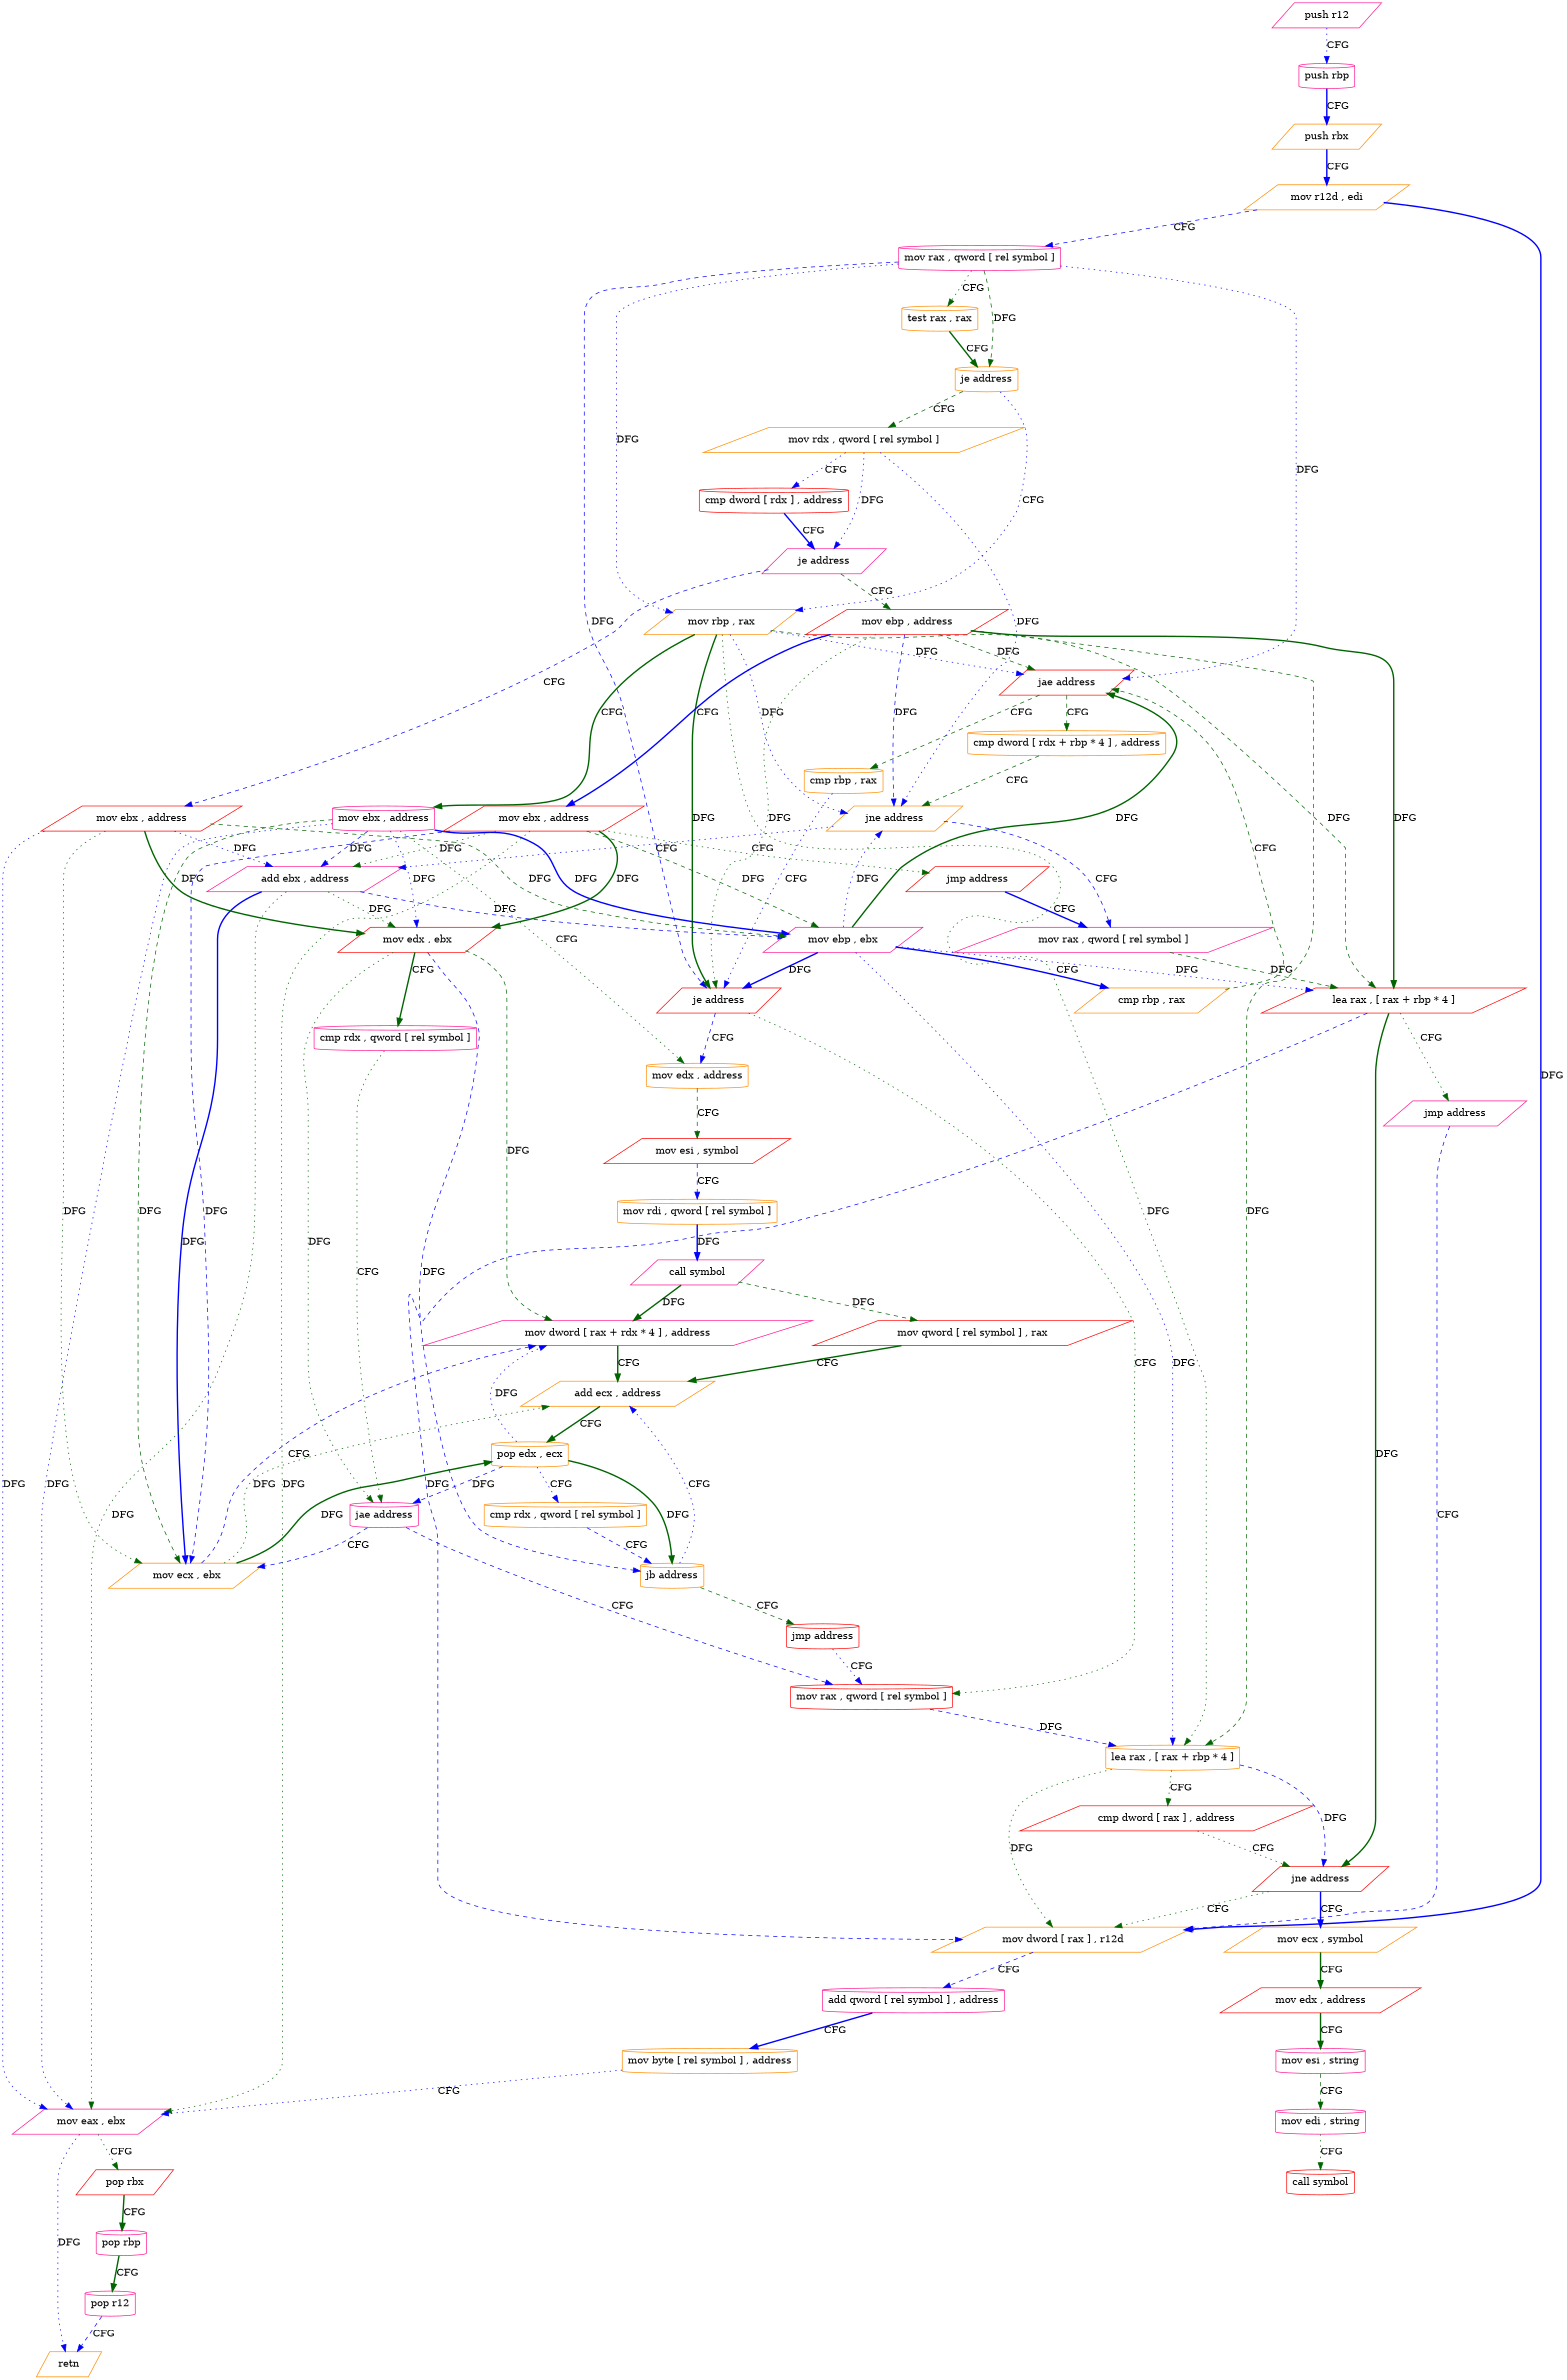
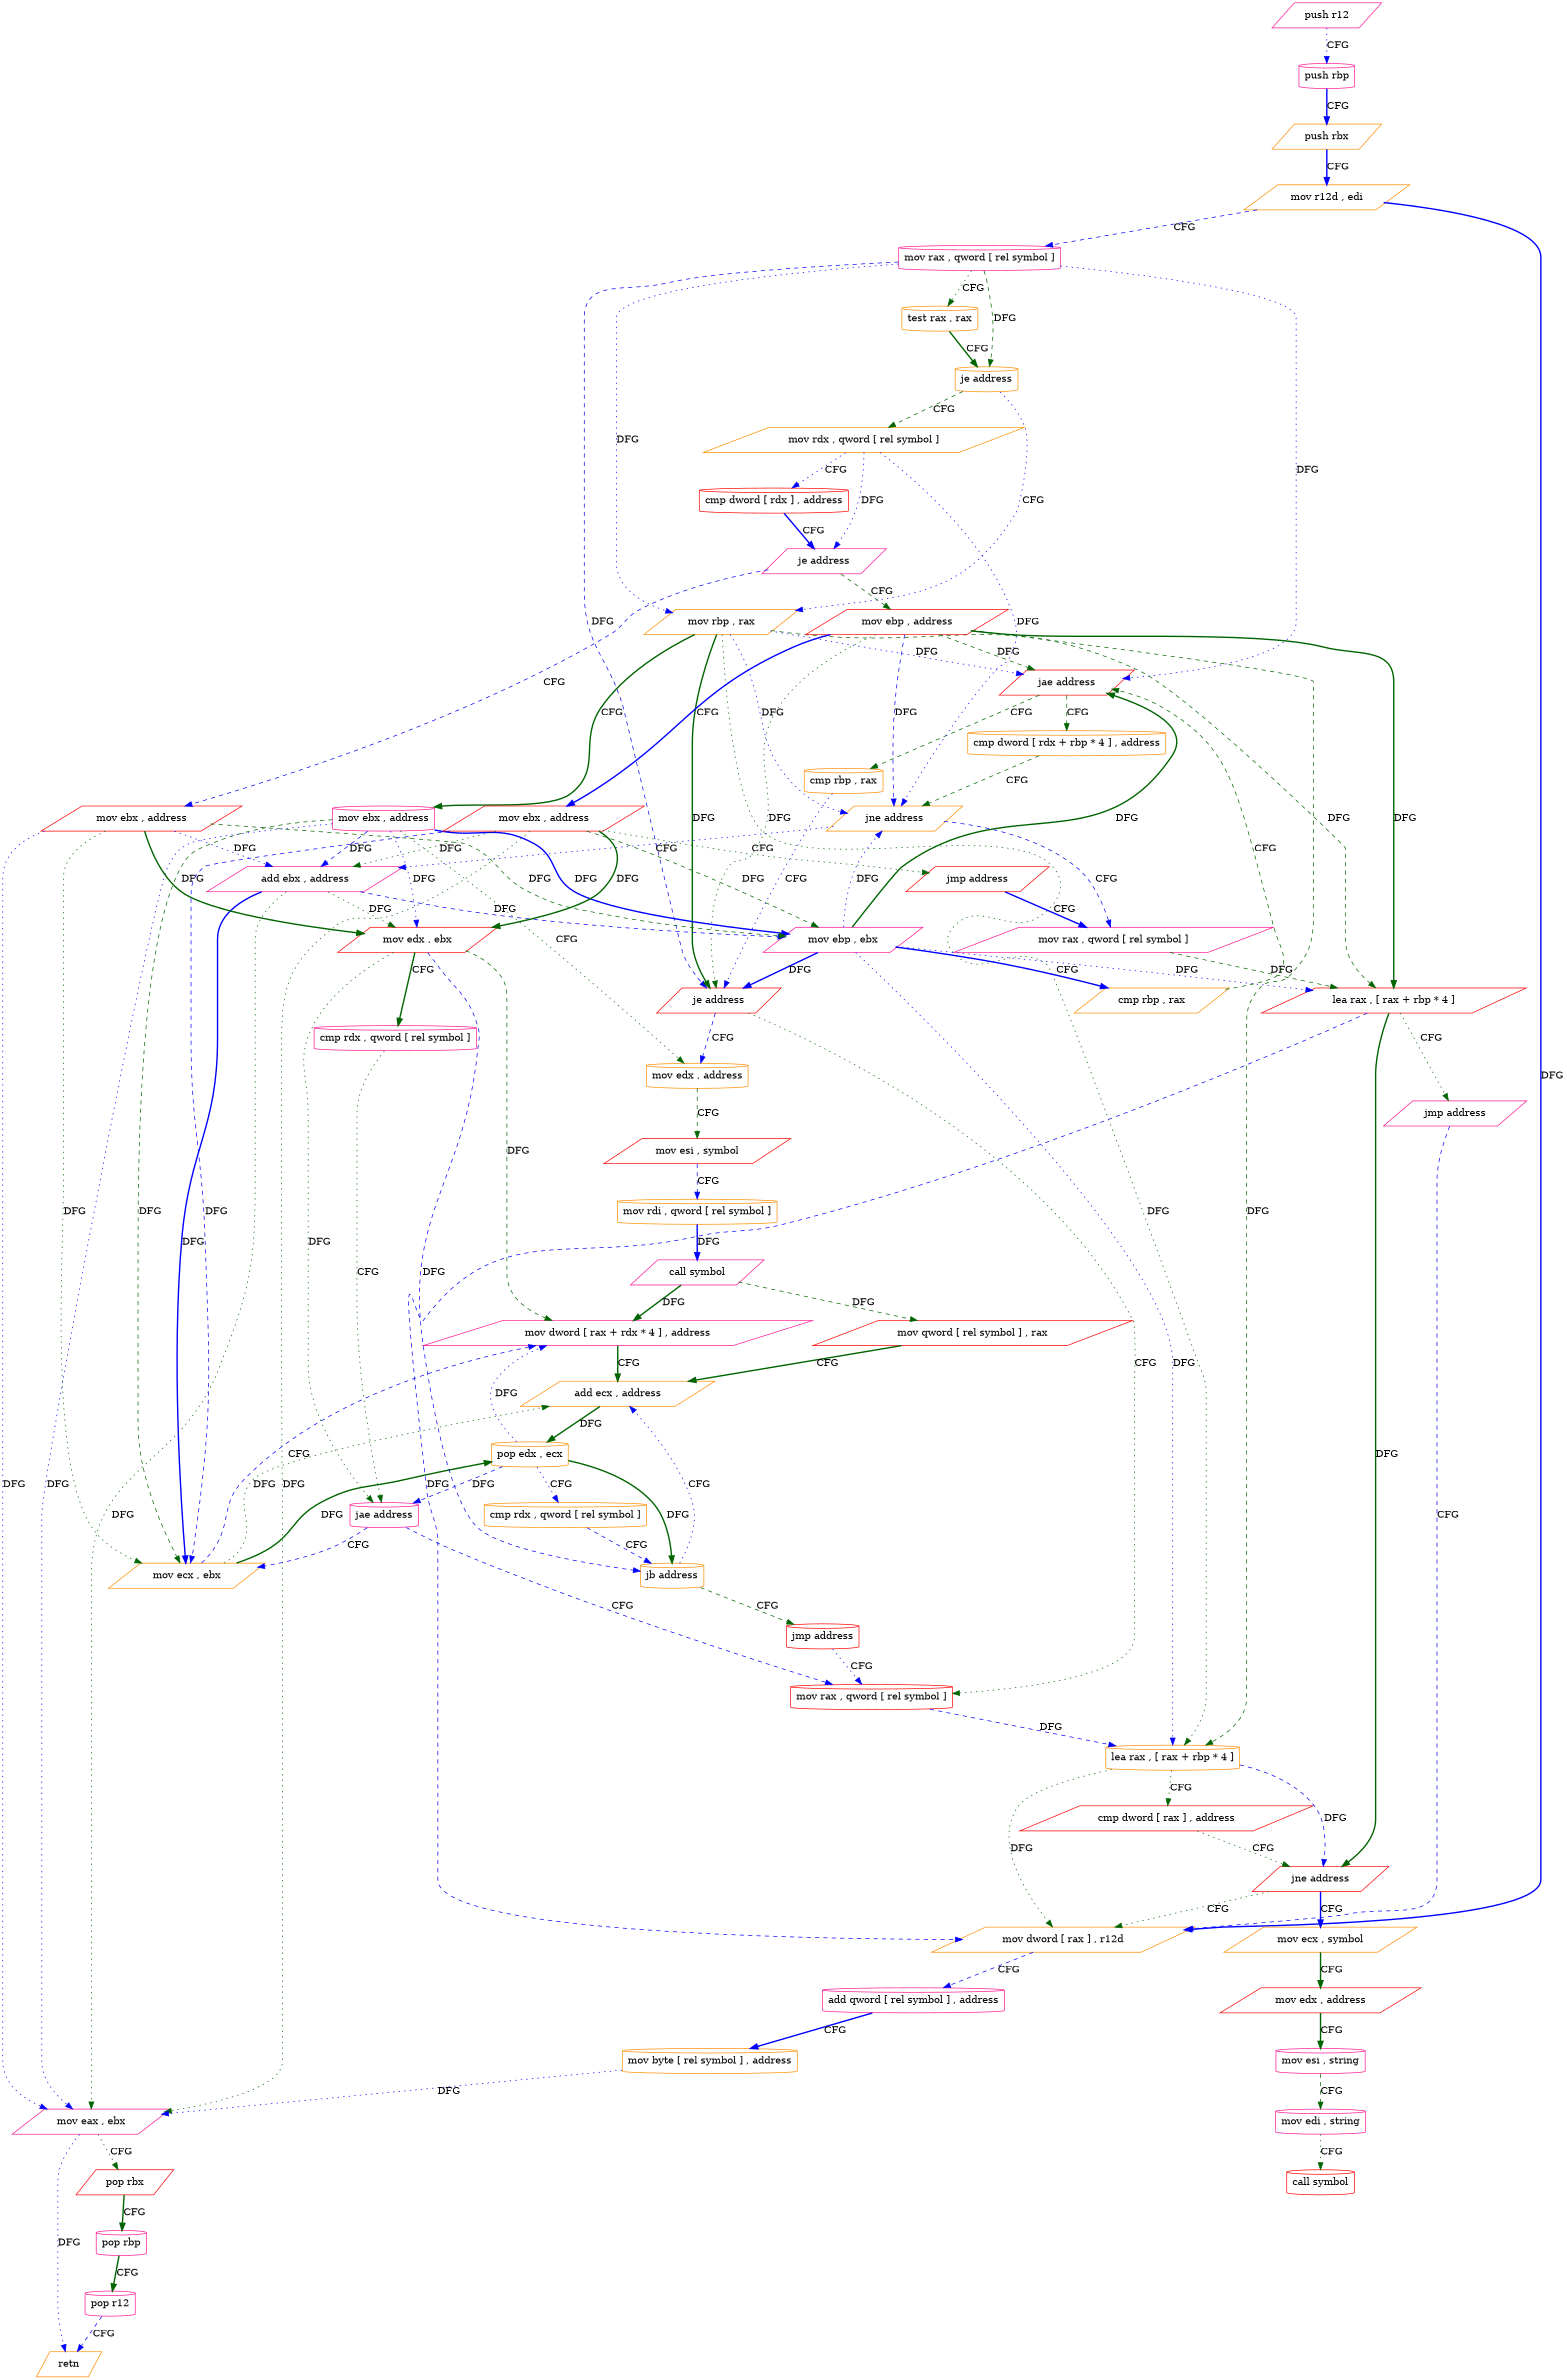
edge "add ecx , address" -> "pop edx , ecx": label "CFG" -> "DFG"
edge "mov byte [ rel symbol ] , address" -> "mov eax , ebx": label "CFG" -> "DFG"
